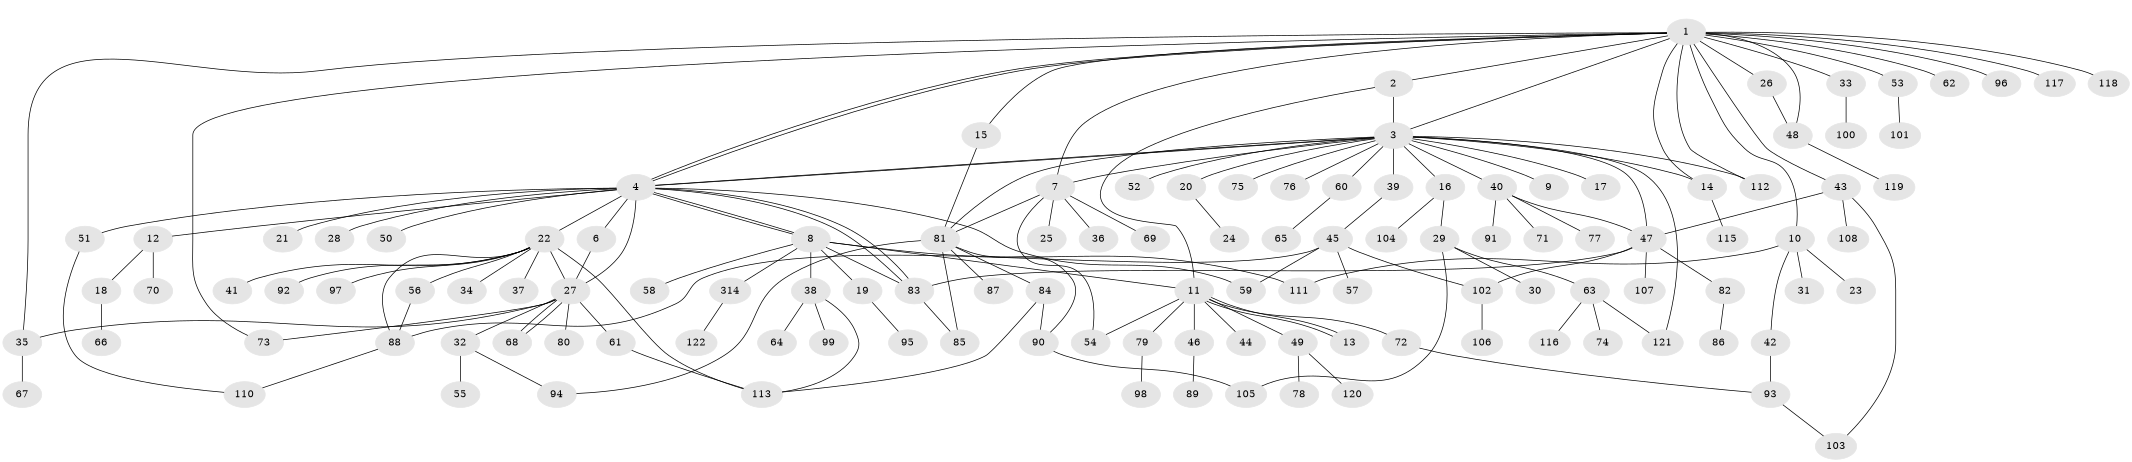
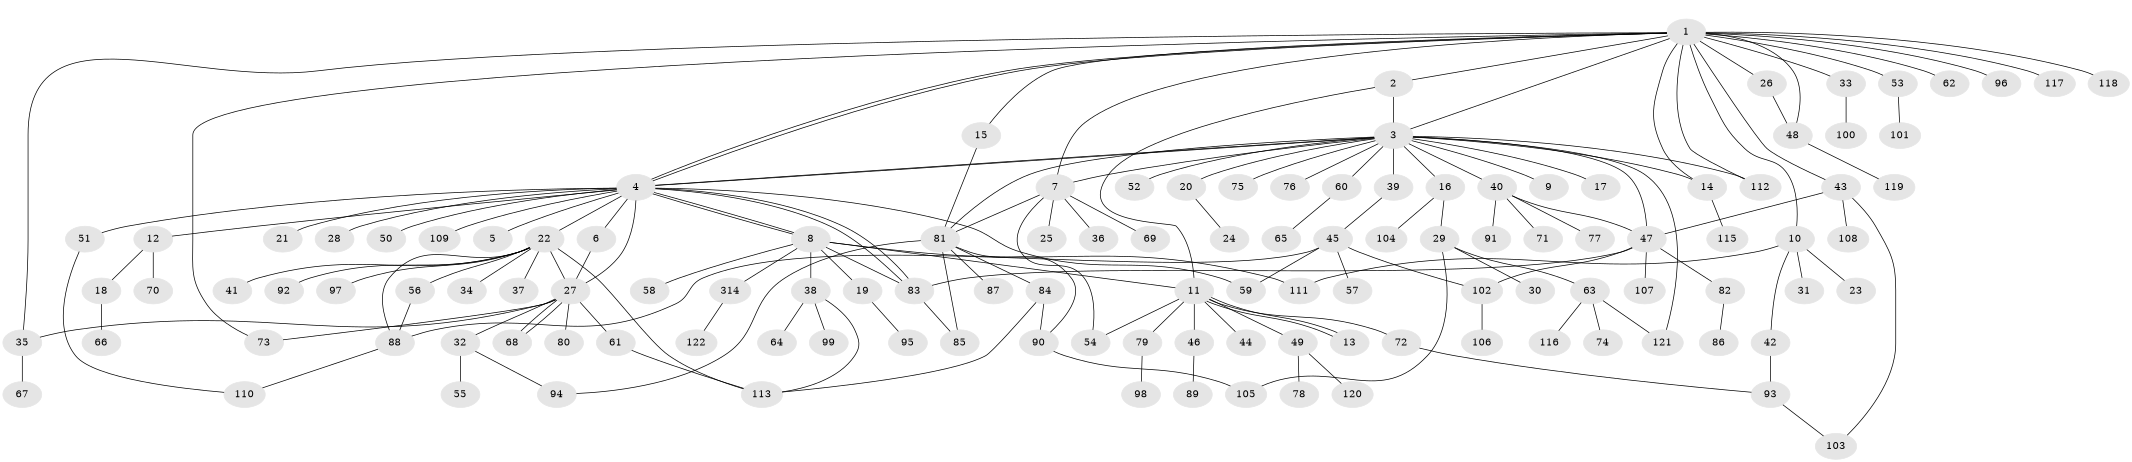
node "109": added
node "5": added
